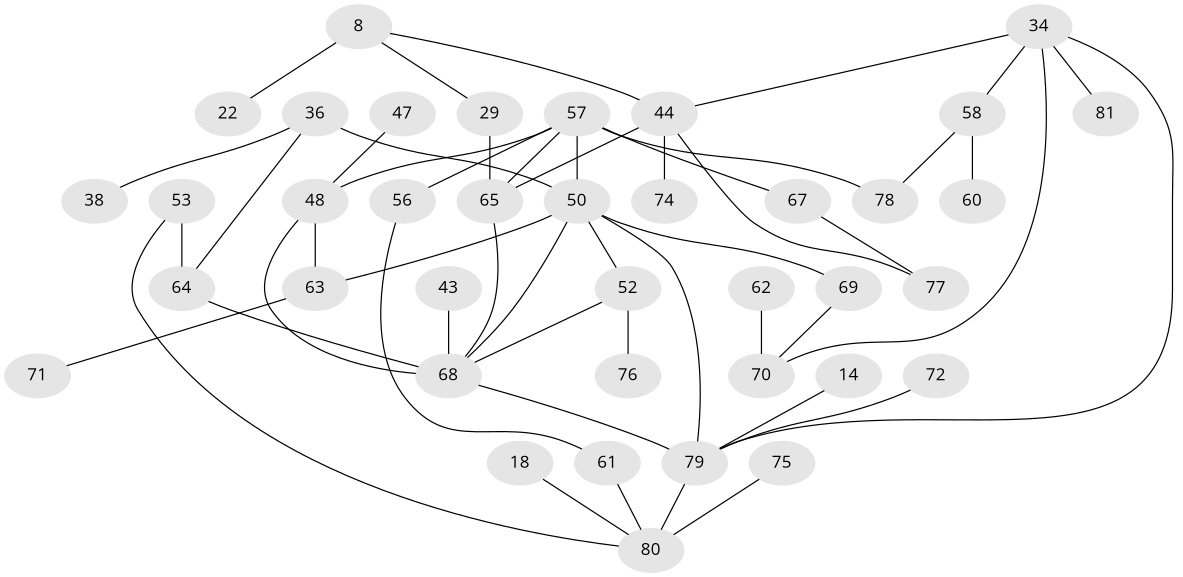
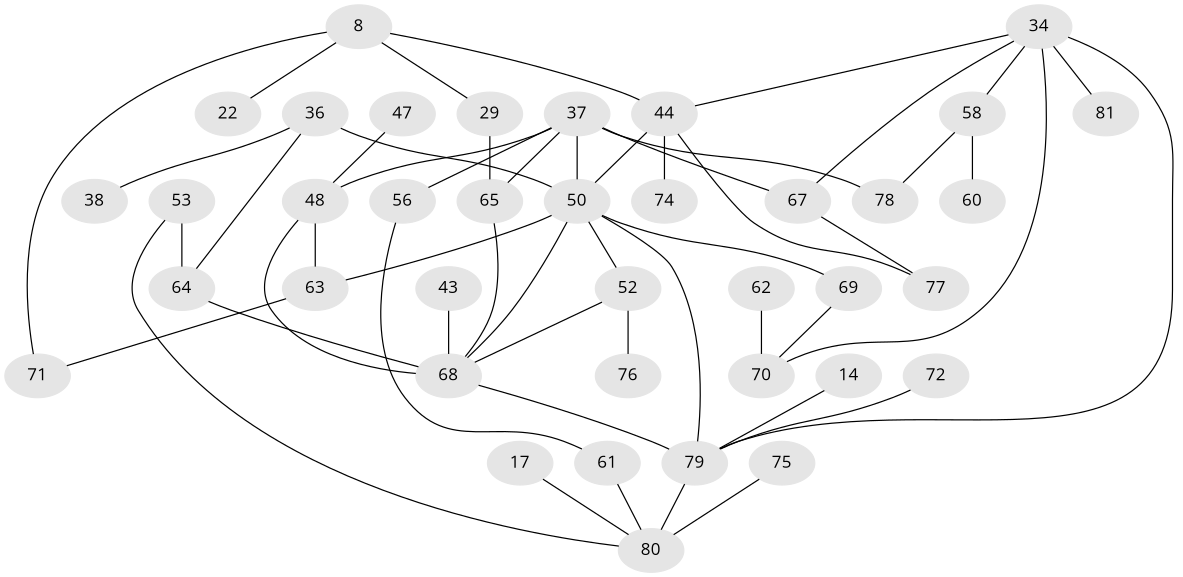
edge "34" -- "67": added
node "57": label "57" -> "37"
edge "8" -- "71": added
edge "44" -- "65": now "44" -- "50"
node "18": label "18" -> "17"
